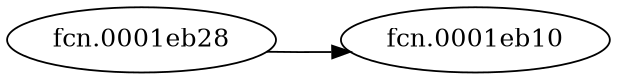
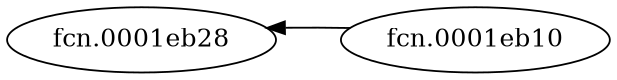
edge "fcn.0001eb28" -> "fcn.0001eb10": reversed
